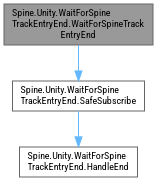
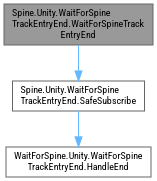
node "Spine.Unity.WaitForSpine TrackEntryEnd.HandleEnd": label "Spine.Unity.WaitForSpine TrackEntryEnd.HandleEnd" -> "WaitForSpine.Unity.WaitForSpine TrackEntryEnd.HandleEnd"
